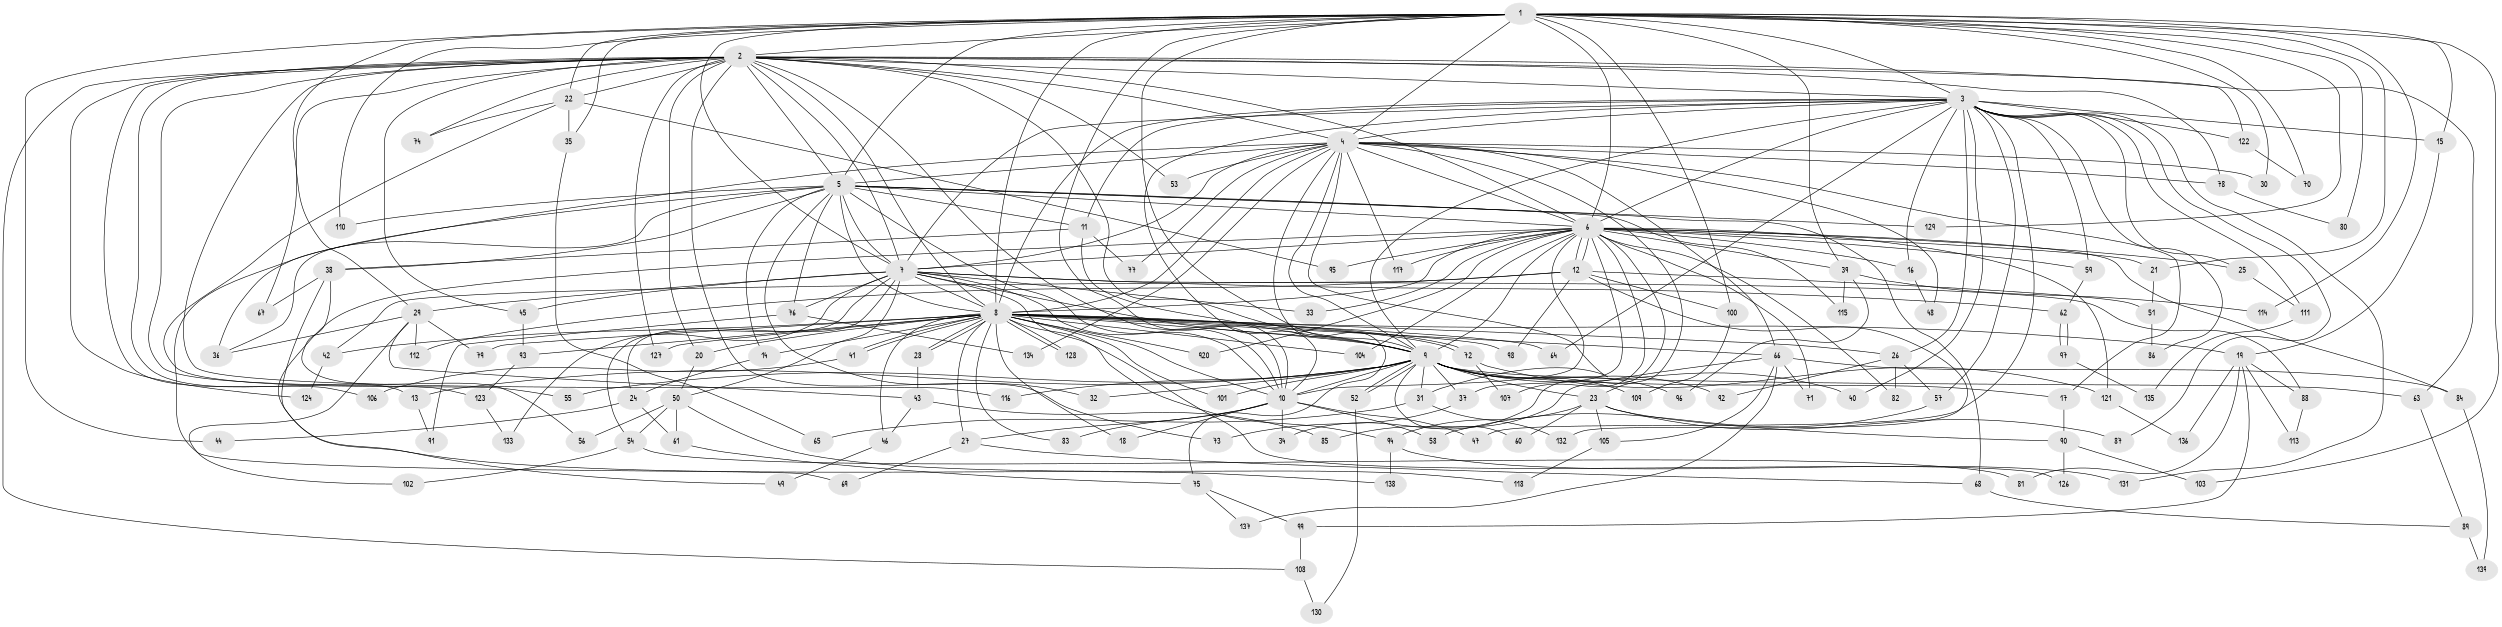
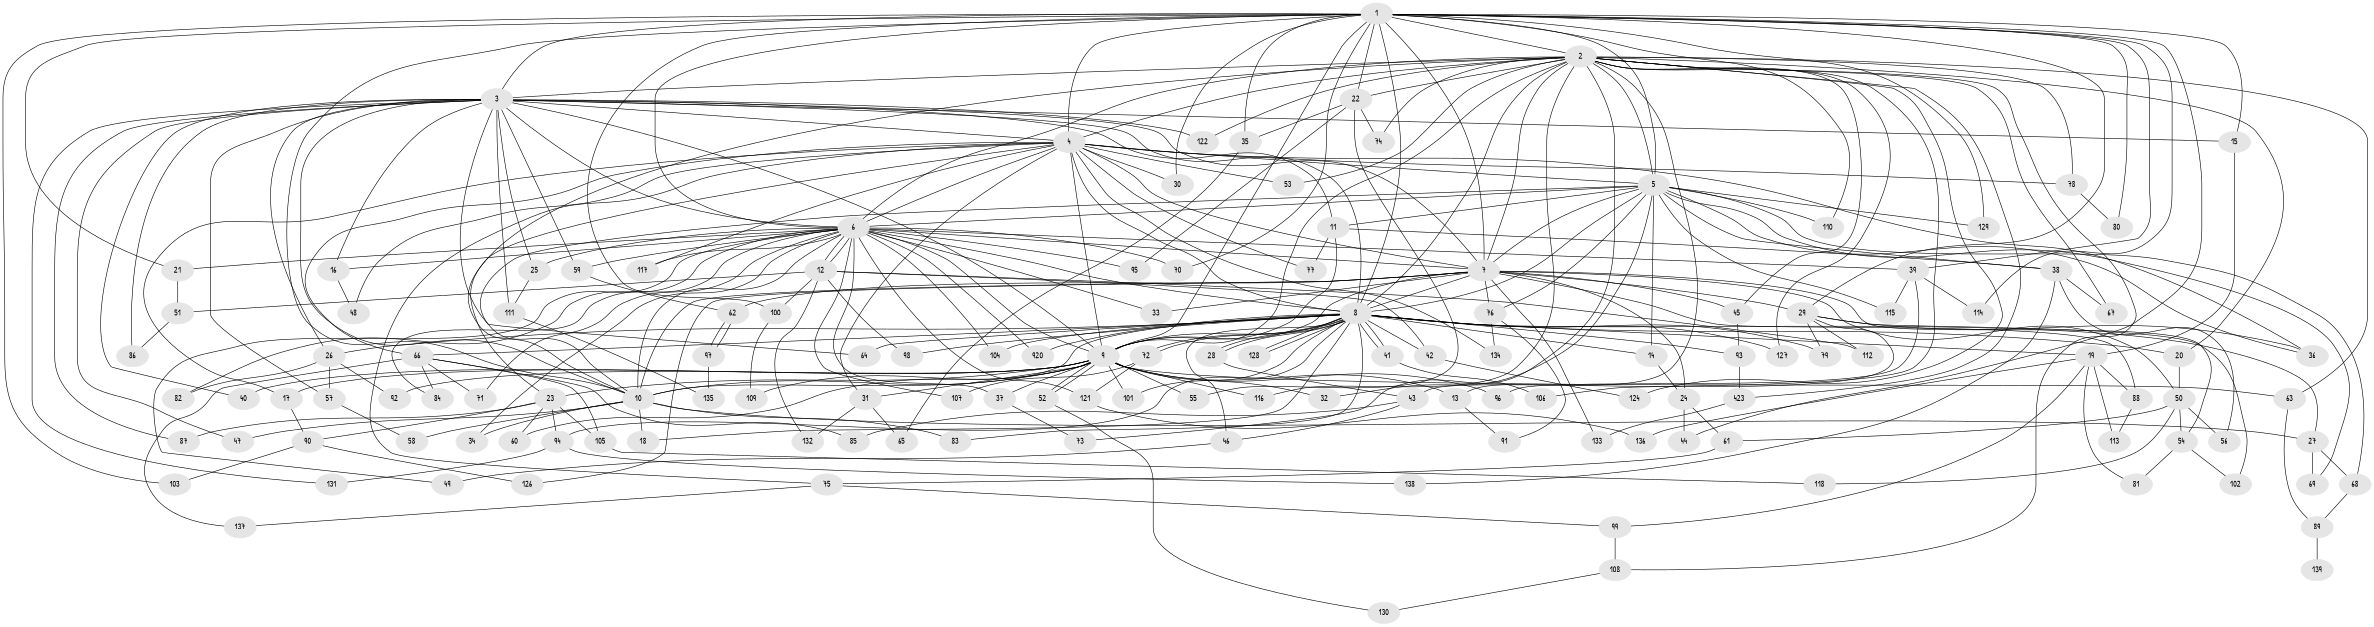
edge "122" -- "70": now "6" -- "70"
node "123": label "123" -> "423"
edge "84" -- "139": removed
